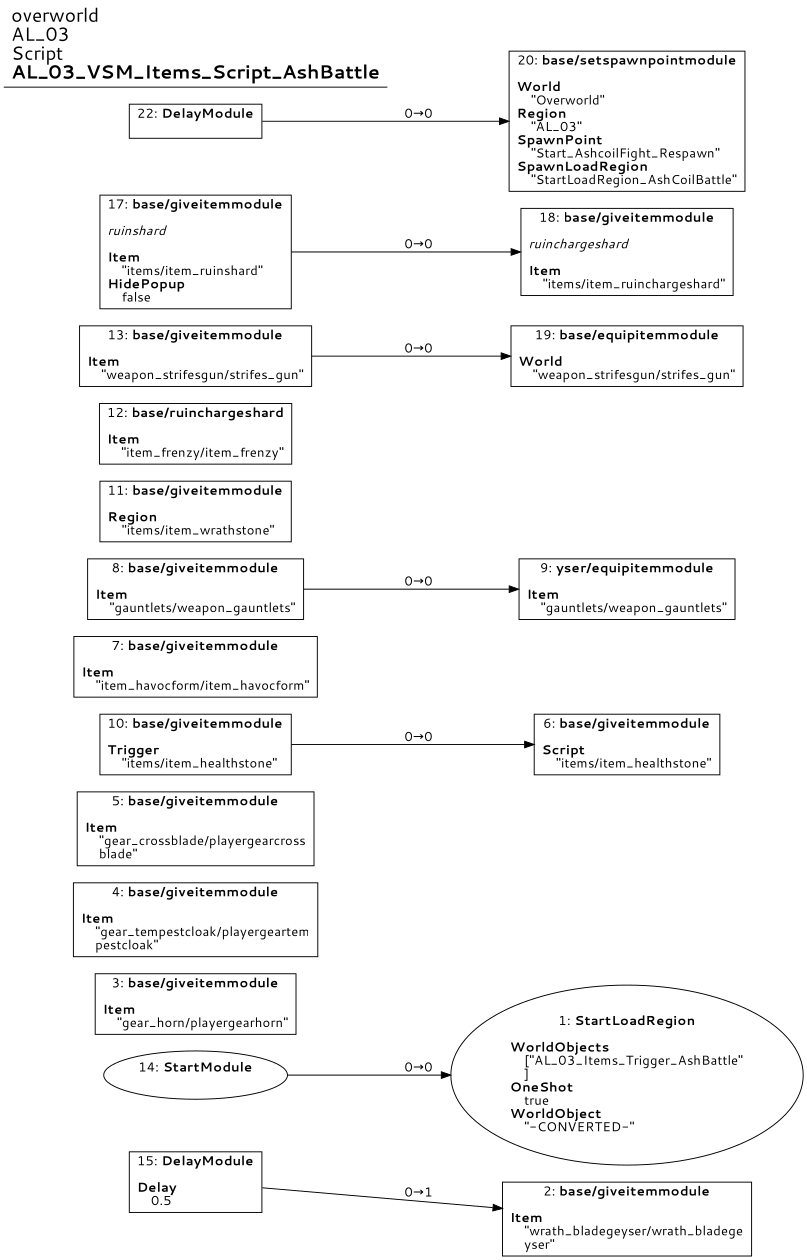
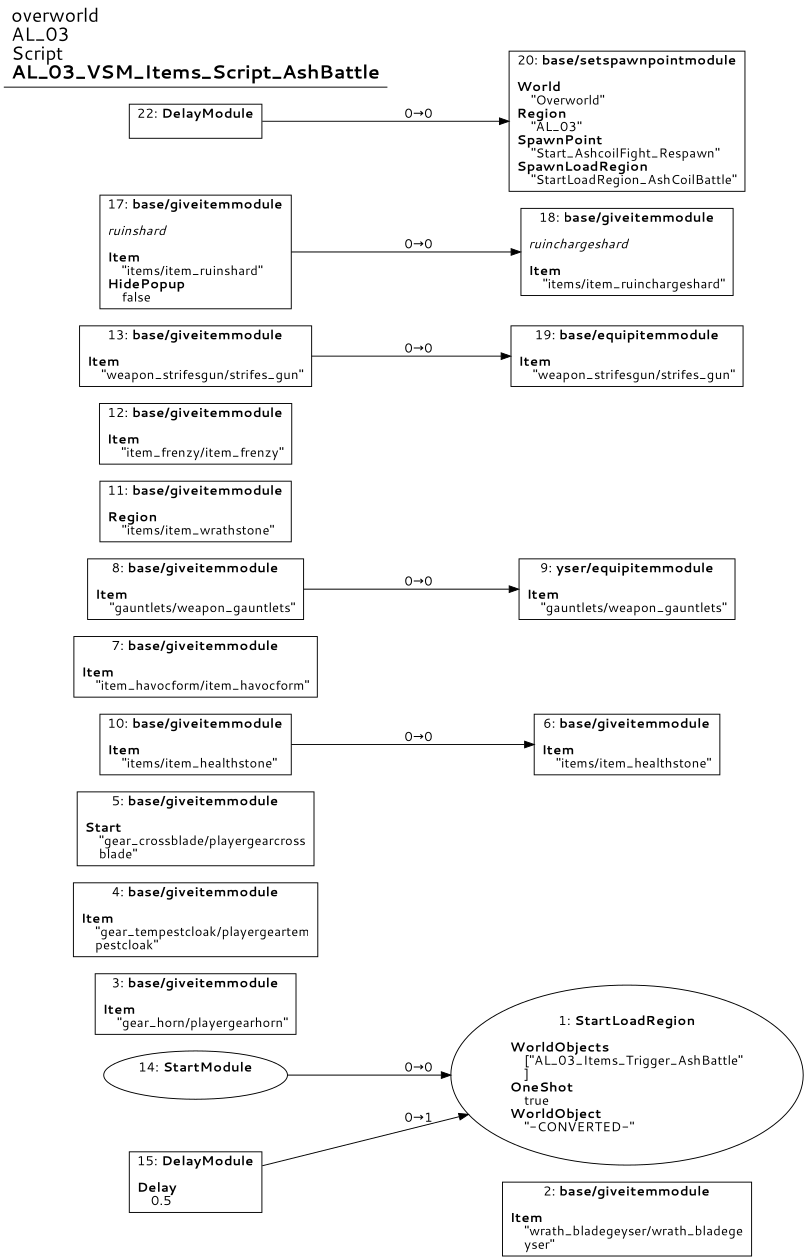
node "19:": text "World" -> "Item"
node "12:": text "base/ruinchargeshard" -> "base/giveitemmodule"
node "10:": text "Trigger" -> "Item"
node "6:": text "Script" -> "Item"
node "5:": text "Item" -> "Start"
edge "15:" -> "2:": now "15:" -> "1:"
